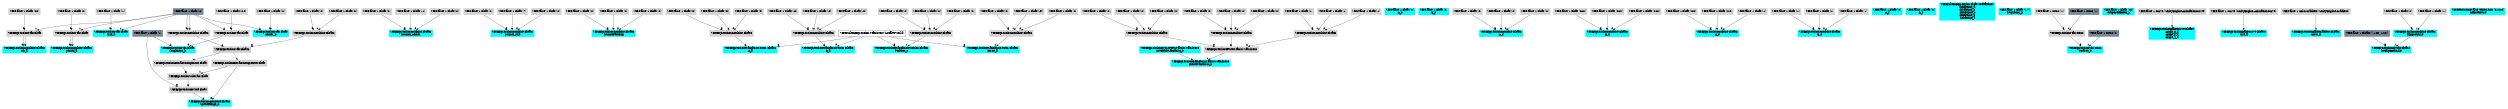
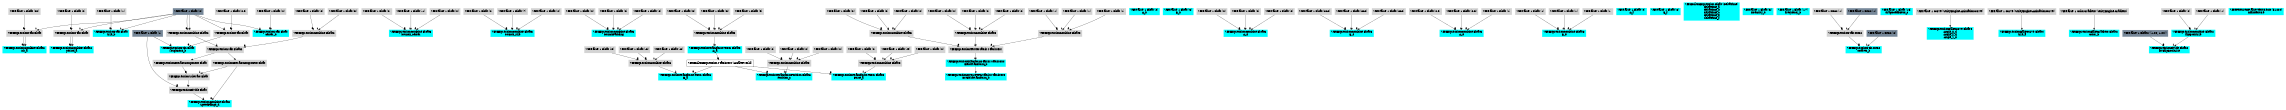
node "VFXValue`1 Float (5) Intensity_b": added
edge "VFXBuiltInExpression Matrix4x4 (LocalToWorld)" -> "VFXExpressionTransformVector Float3 A_a": reversed
edge "VFXExpressionInverseTRSMatrix Matrix4x4 InvFieldTransform_b" -> "VFXExpressionTransformMatrix Matrix4x4 FieldTransform_b": reversed
